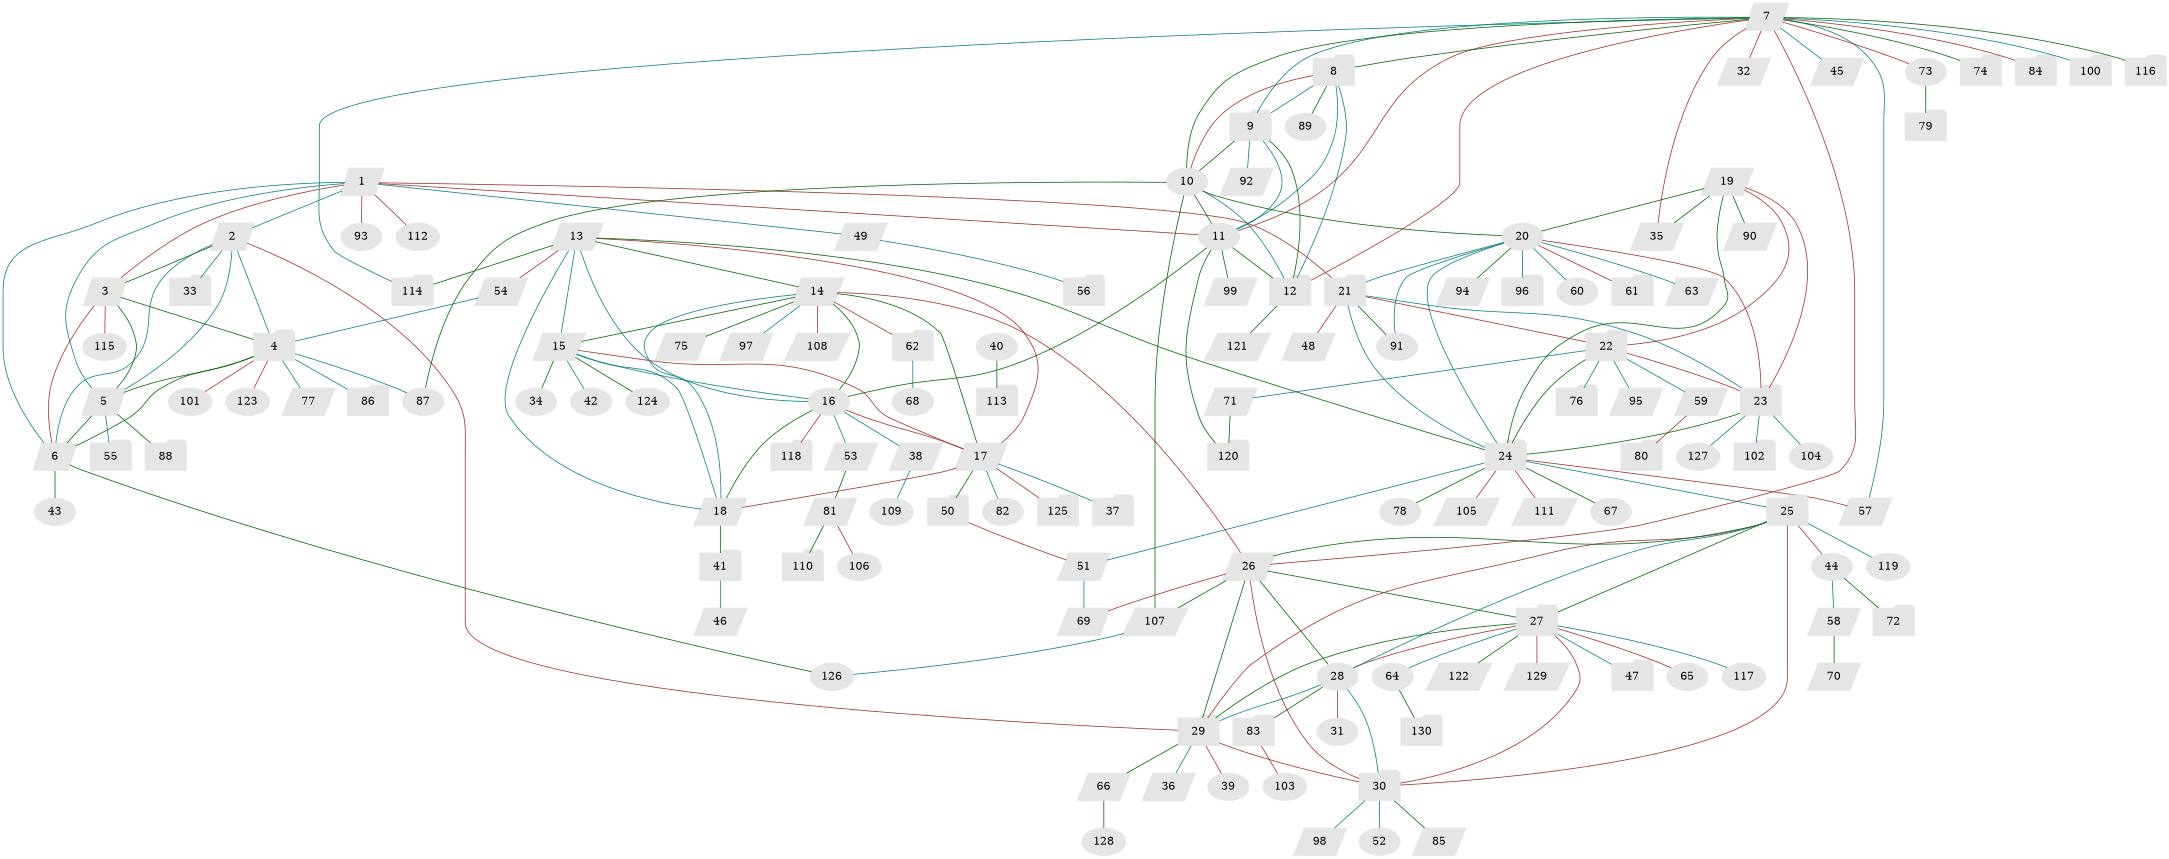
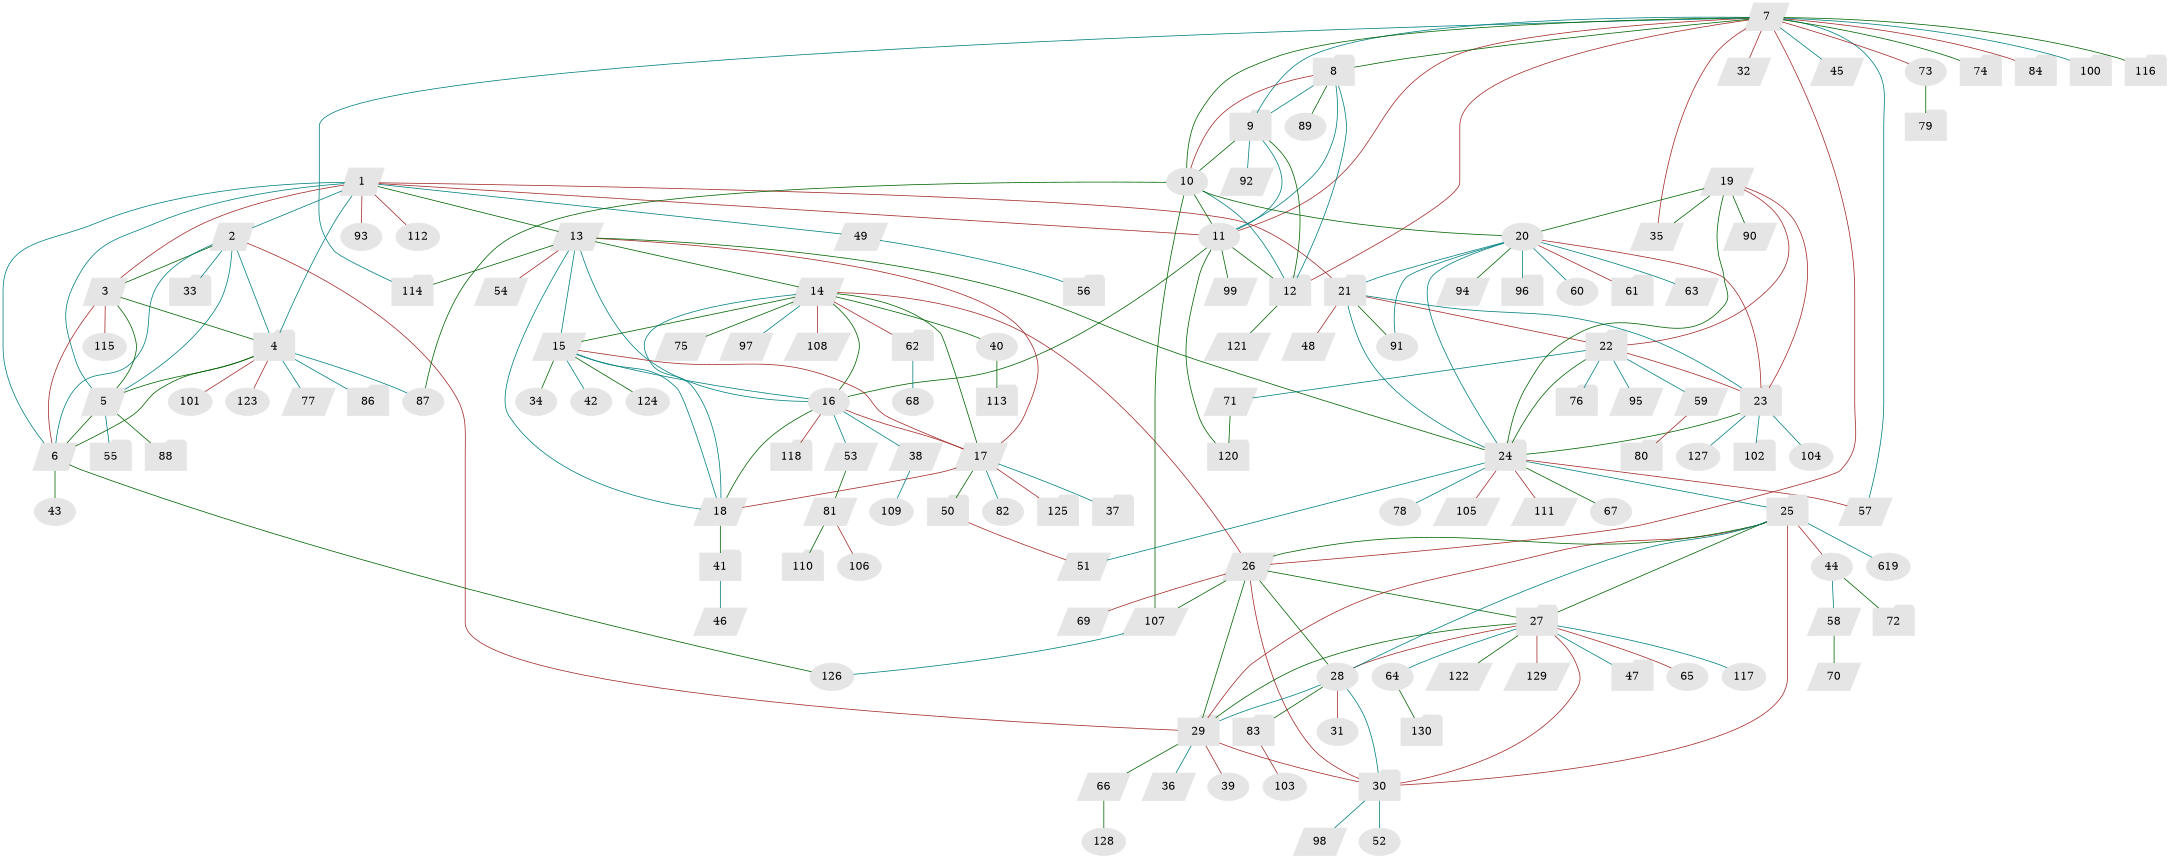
edge "1" -- "13": added
edge "14" -- "40": added
edge "54" -- "4": now "1" -- "4"
edge "24" -- "78": color darkgreen -> teal
node "119": label "119" -> "619"
edge "51" -- "69": removed
node "85": removed
